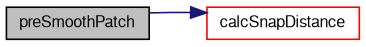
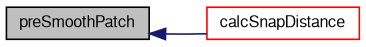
edge "preSmoothPatch" -> "calcSnapDistance": reversed
